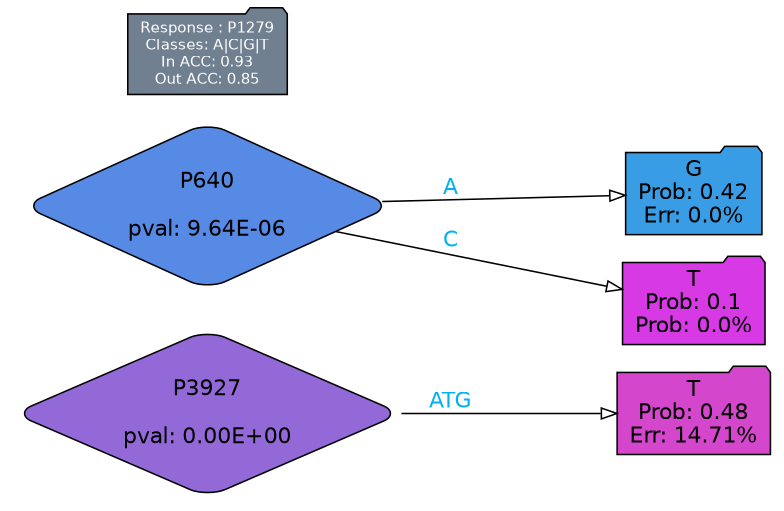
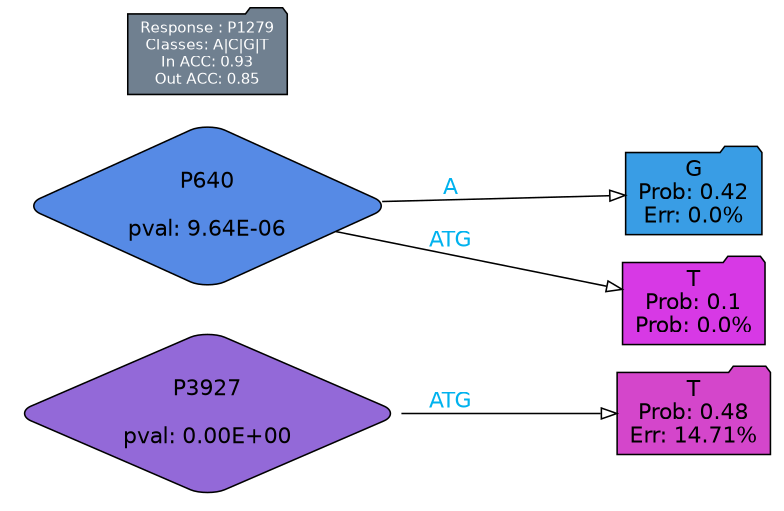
edge "P640 pval: 9.64E-06" -> "T Prob: 0.1 Prob: 0.0%": label "C" -> "ATG"
